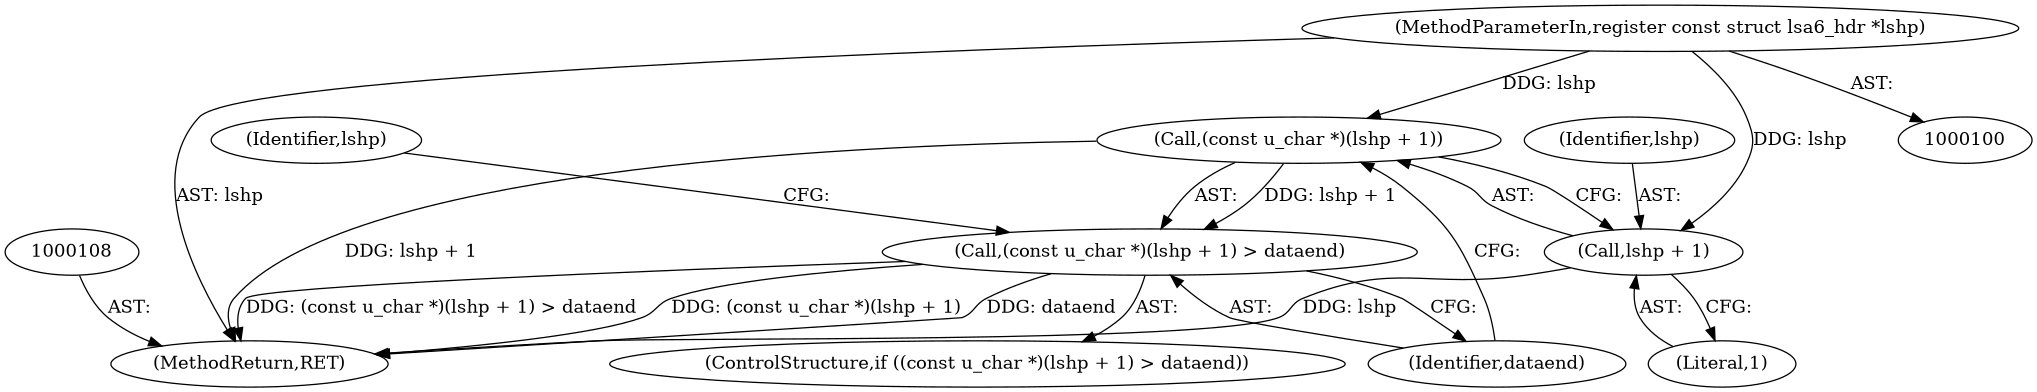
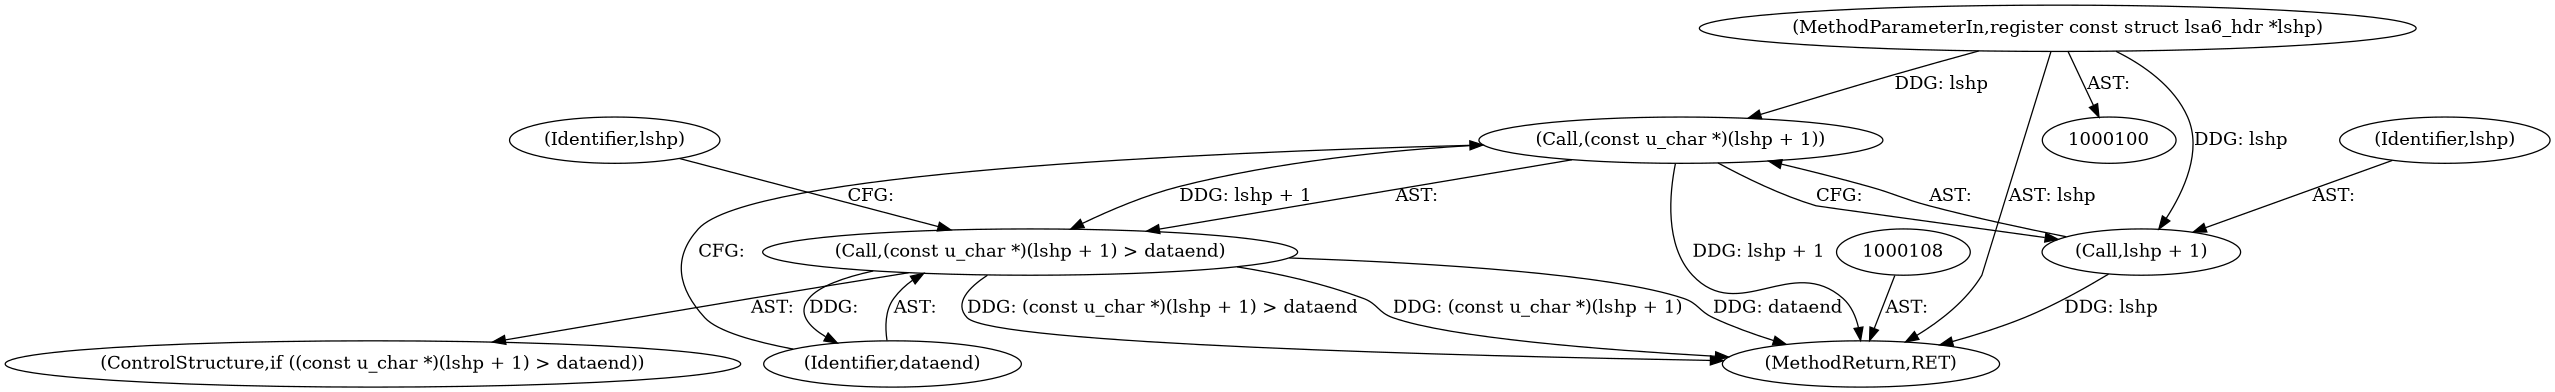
edge "(Call,(const u_char *)(lshp + 1) > dataend)" -> "(Identifier,dataend)": label "CFG: " -> "DDG: "
node "(Literal,1)": removed
